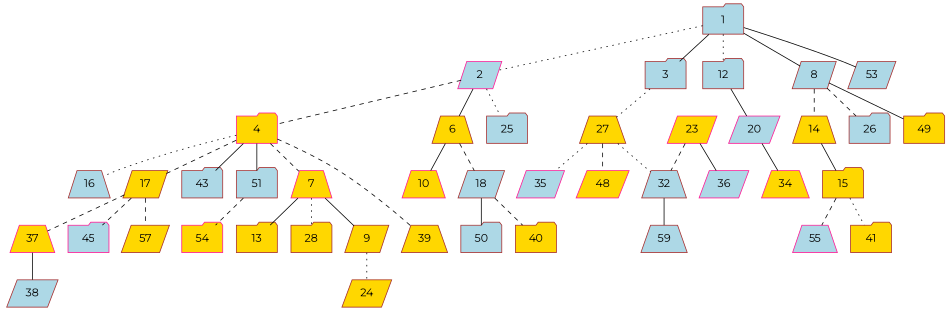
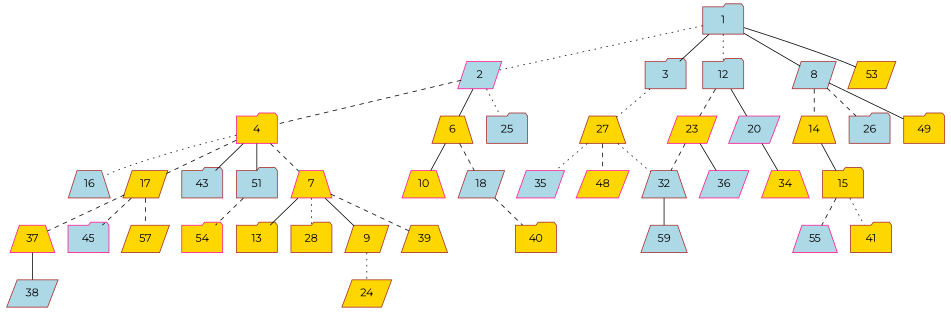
node "53": fillcolor lightblue -> gold
edge "12" -- "23": added
edge "4" -- "39": now "7" -- "39"
node "50": removed
